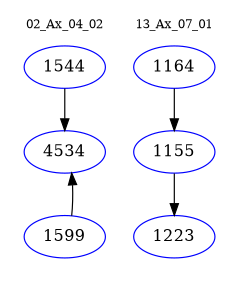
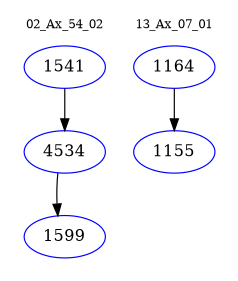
cluster "02_Ax_04_02": label "02_Ax_04_02" -> "02_Ax_54_02"
node "1544": label "1544" -> "1541"
edge "1599" -> "4534": reversed
node "1223": removed
